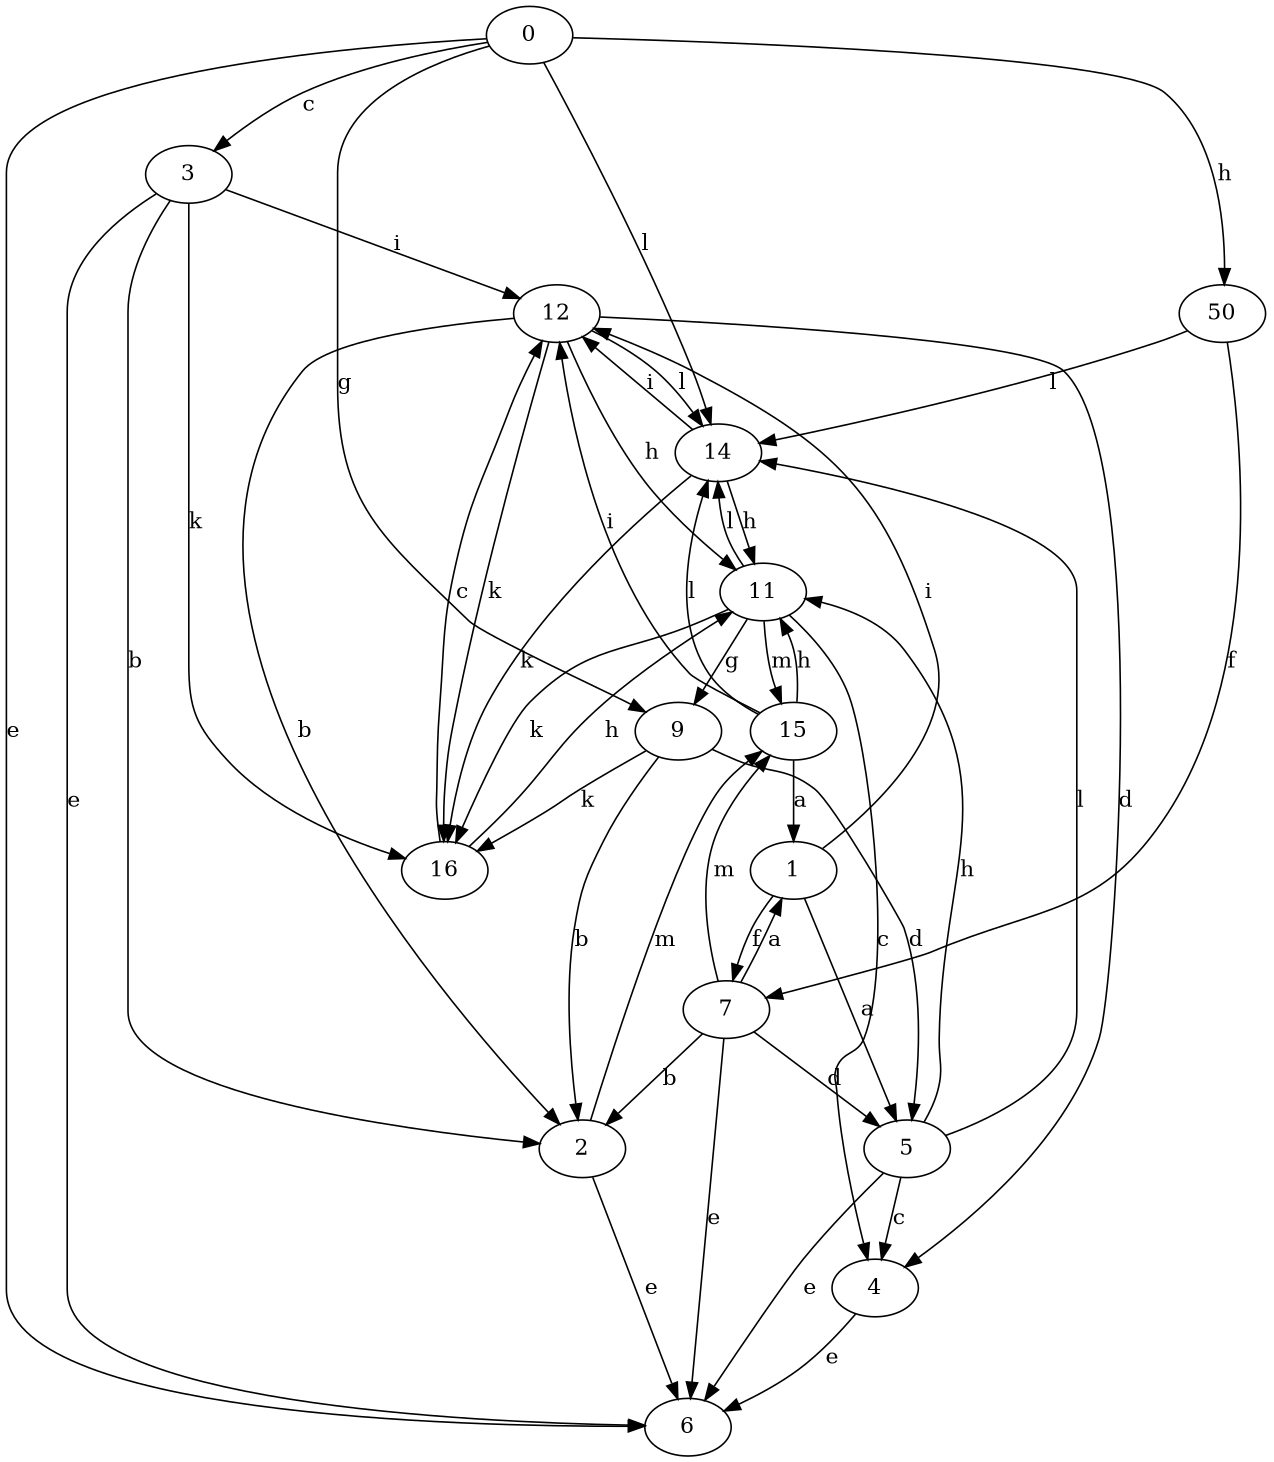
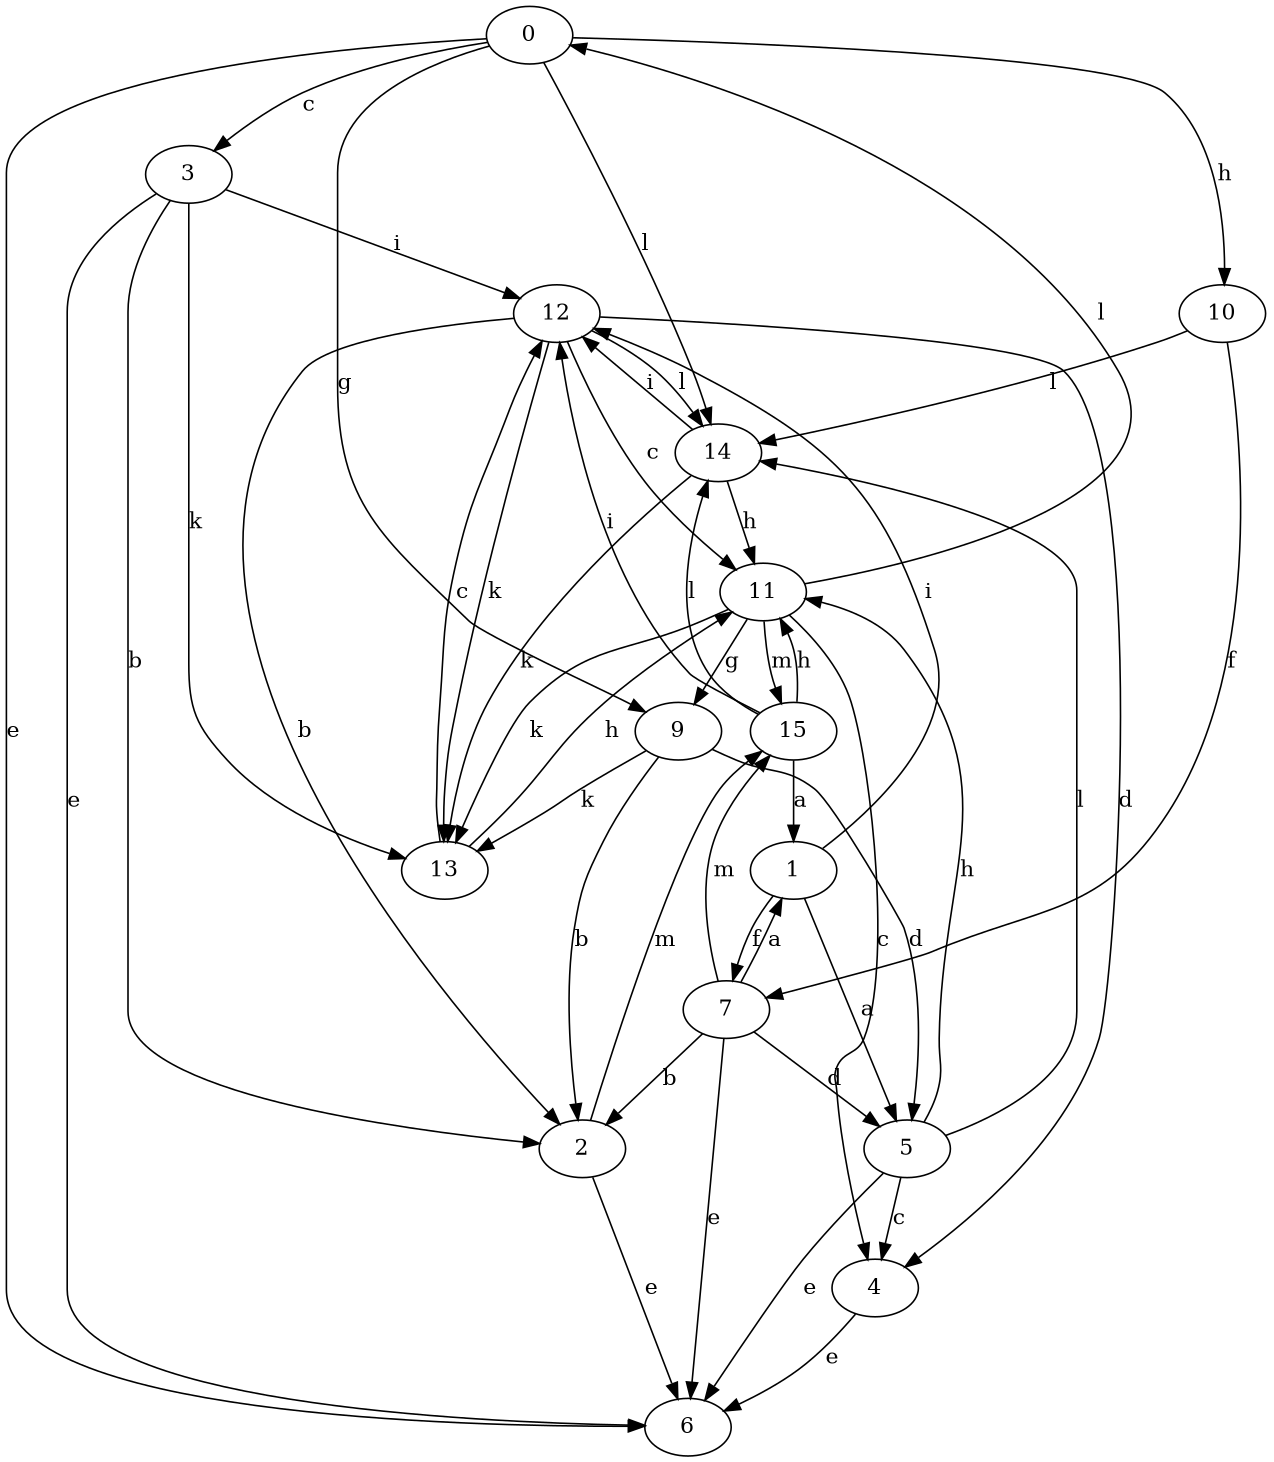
node "50": label "50" -> "10"
edge "12" -> "11": label "h" -> "c"
edge "11" -> "14": now "11" -> "0"
node "16": label "16" -> "13"
